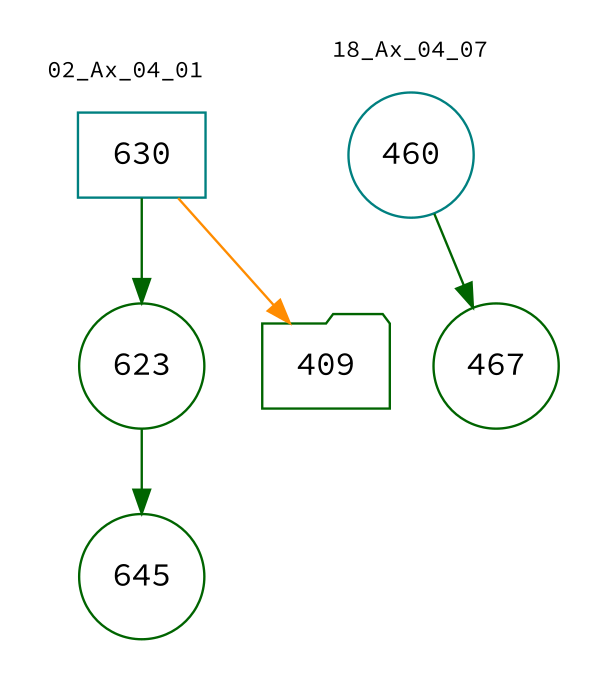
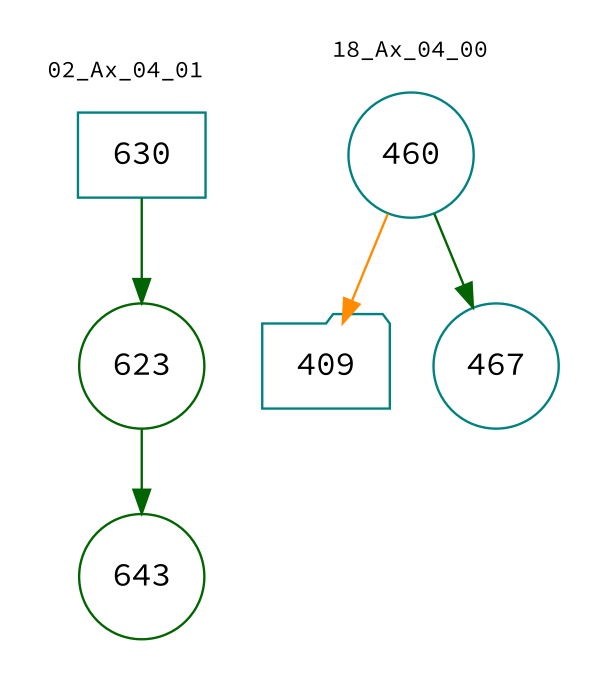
cluster "18_Ax_04_07": label "18_Ax_04_07" -> "18_Ax_04_00"
edge "630" -> "409": now "460" -> "409"
node "409": color darkgreen -> teal
node "467": color darkgreen -> teal
node "645": label "645" -> "643"
